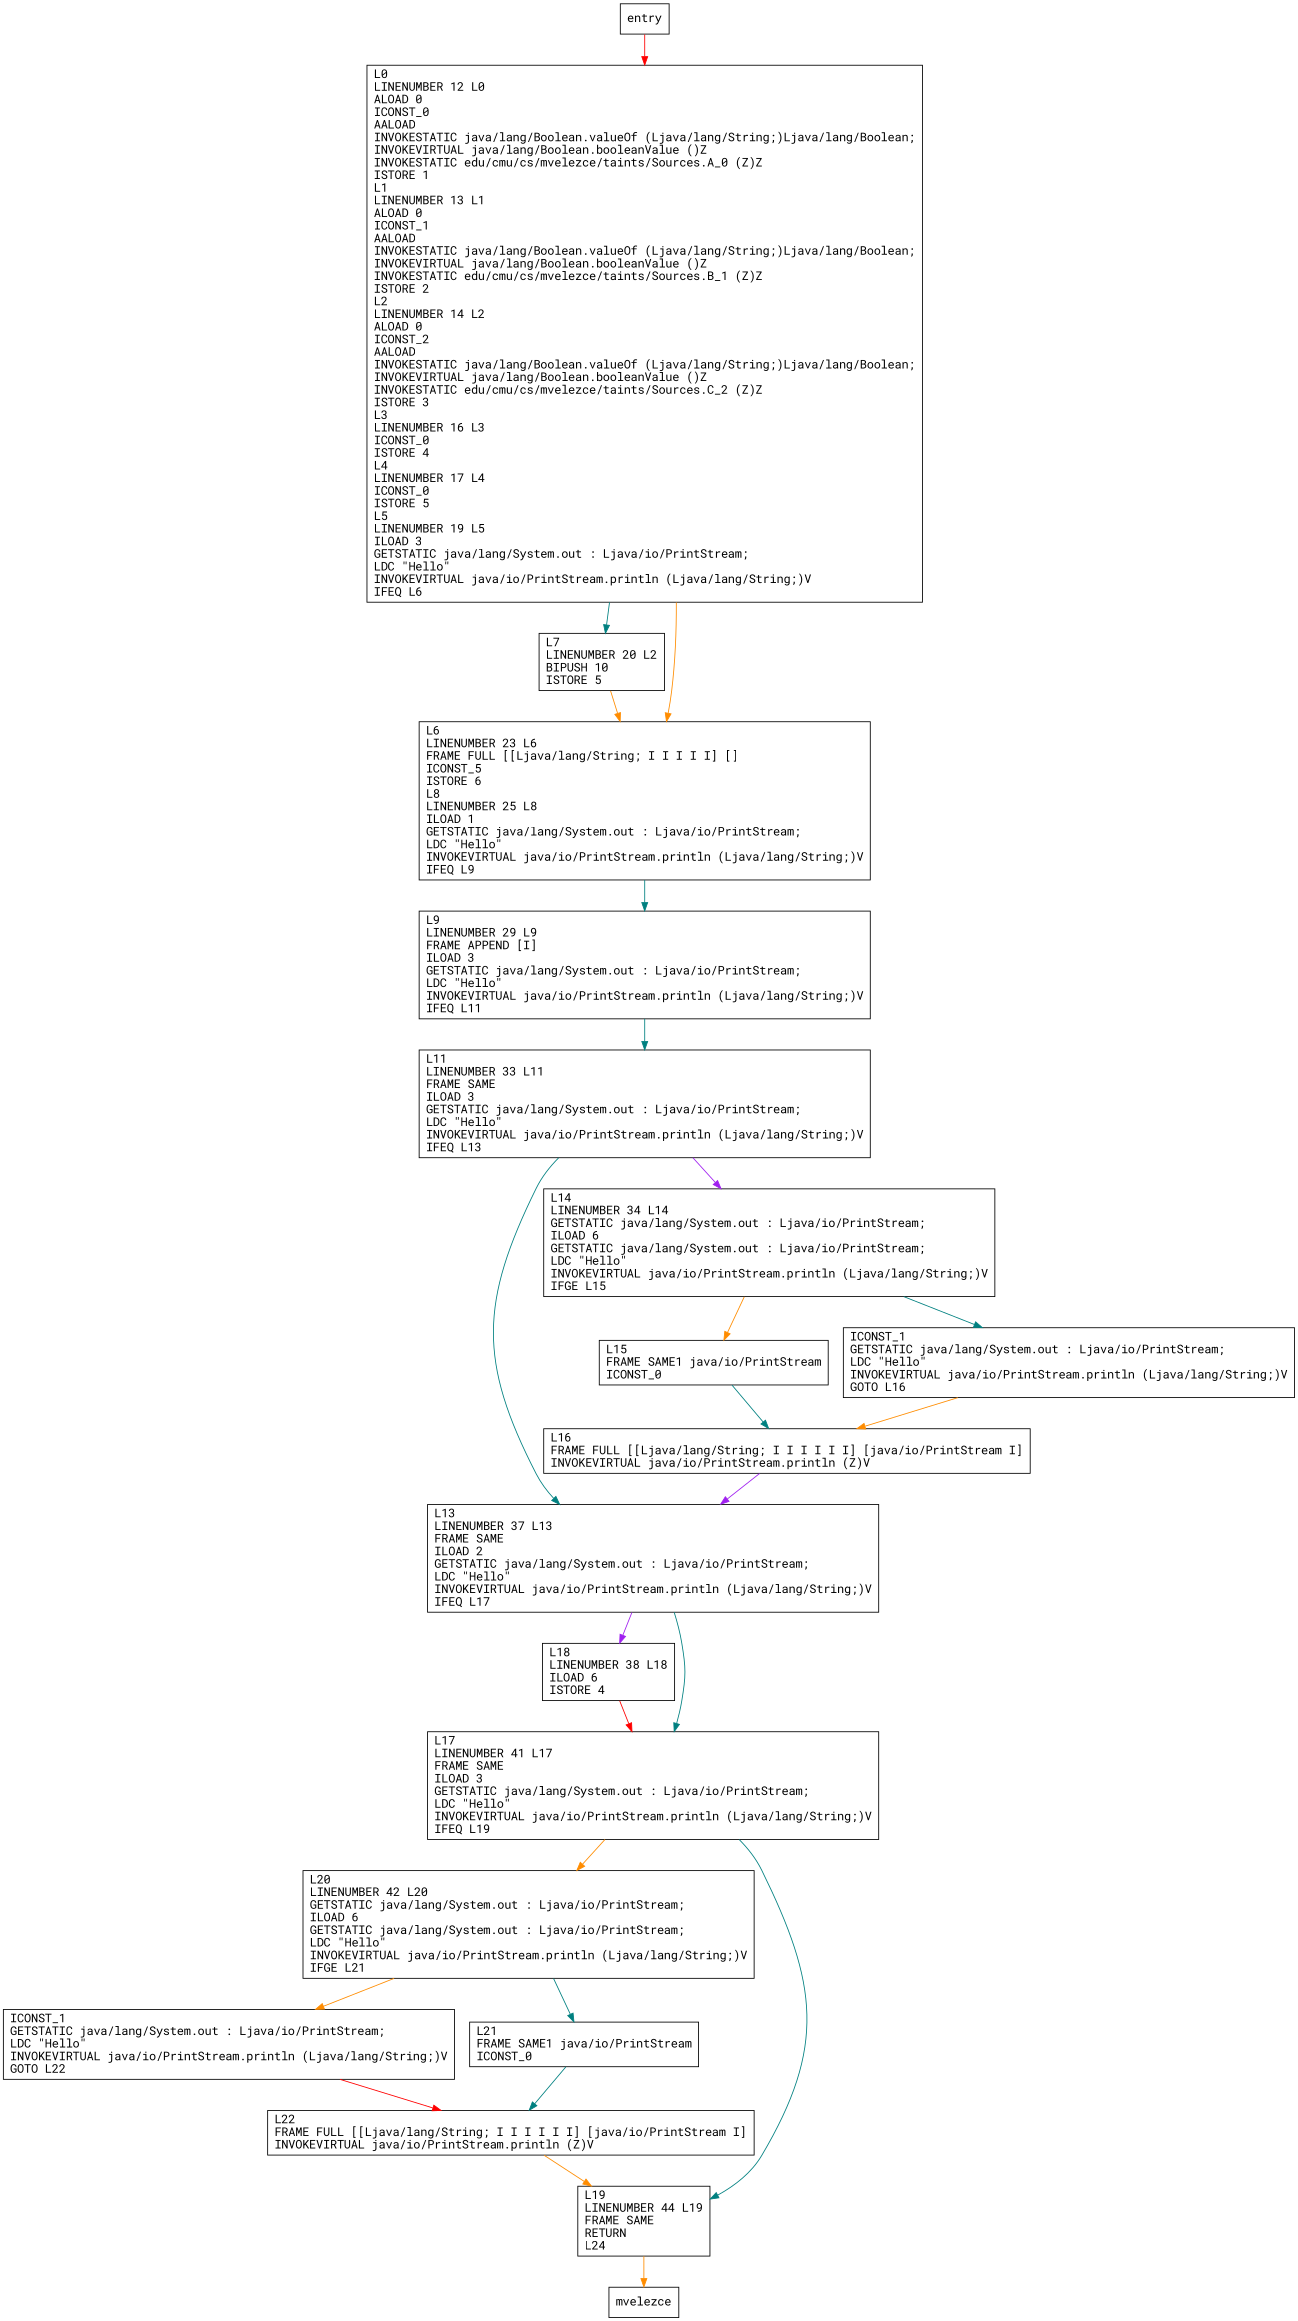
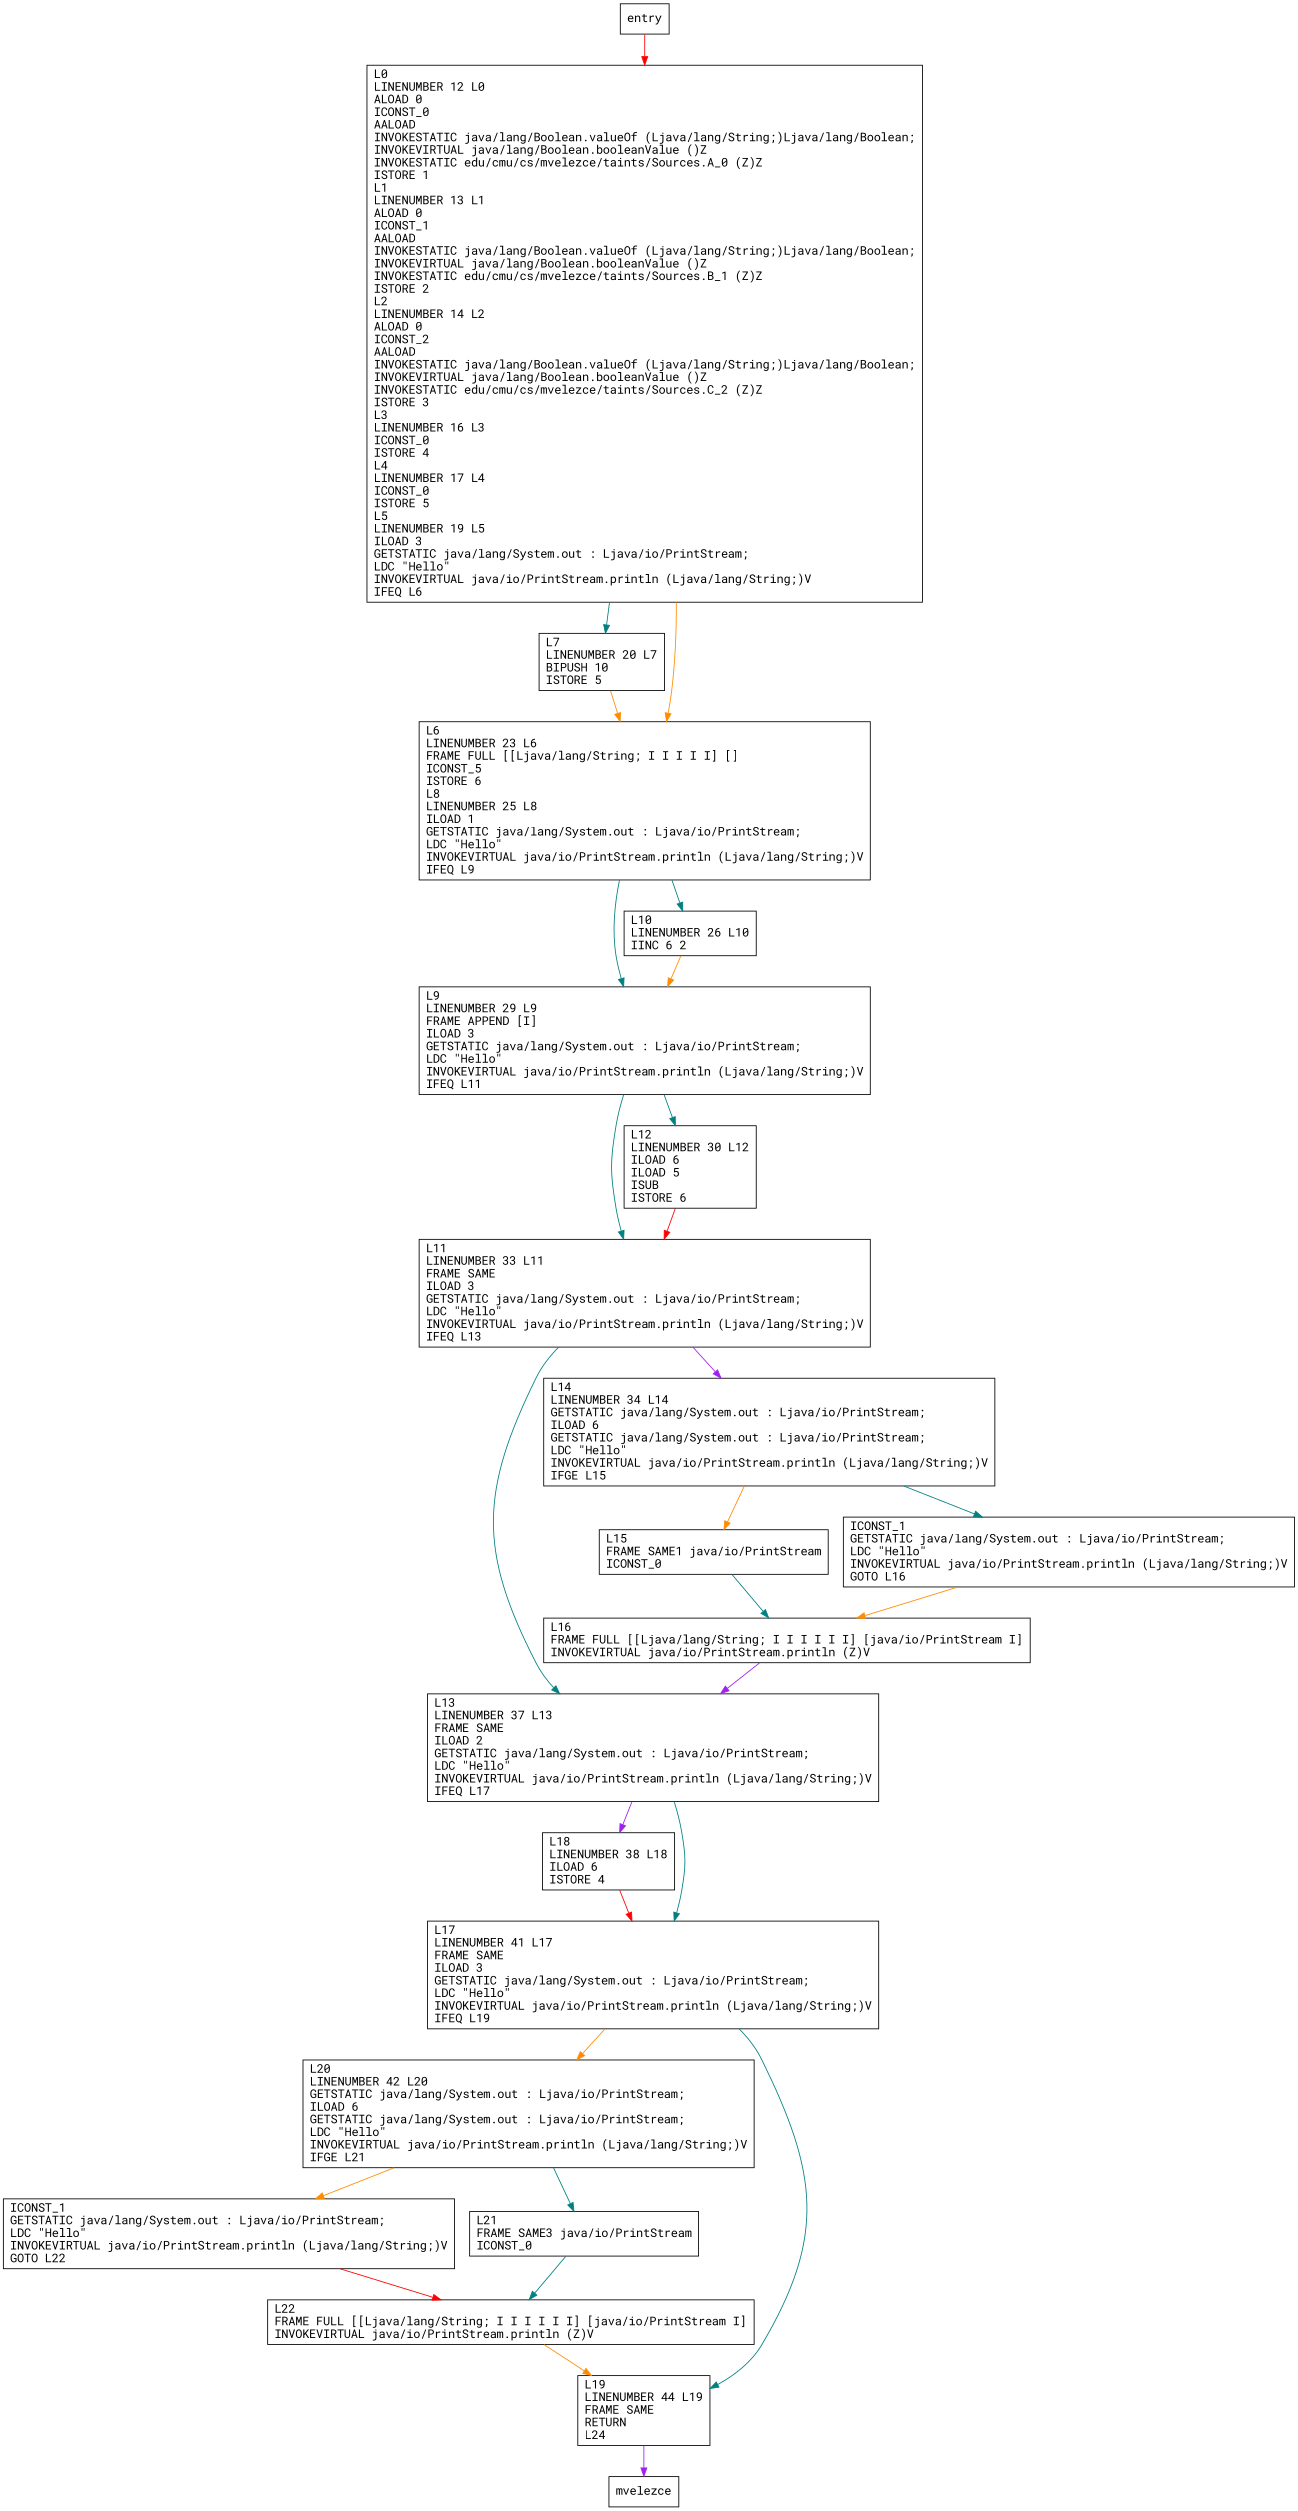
node "L7 LINENUMBER 20 L2 BIPUSH 10 ISTORE 5": label "L7 LINENUMBER 20 L2 BIPUSH 10 ISTORE 5" -> "L7 LINENUMBER 20 L7 BIPUSH 10 ISTORE 5"
node "L10 LINENUMBER 26 L10 IINC 6 2": added
node "L12 LINENUMBER 30 L12 ILOAD 6 ILOAD 5 ISUB ISTORE 6": added
node "L21 FRAME SAME1 java/io/PrintStream ICONST_0": label "L21 FRAME SAME1 java/io/PrintStream ICONST_0" -> "L21 FRAME SAME3 java/io/PrintStream ICONST_0"
edge "L19 LINENUMBER 44 L19 FRAME SAME RETURN L24" -> "mvelezce": color darkorange -> purple
